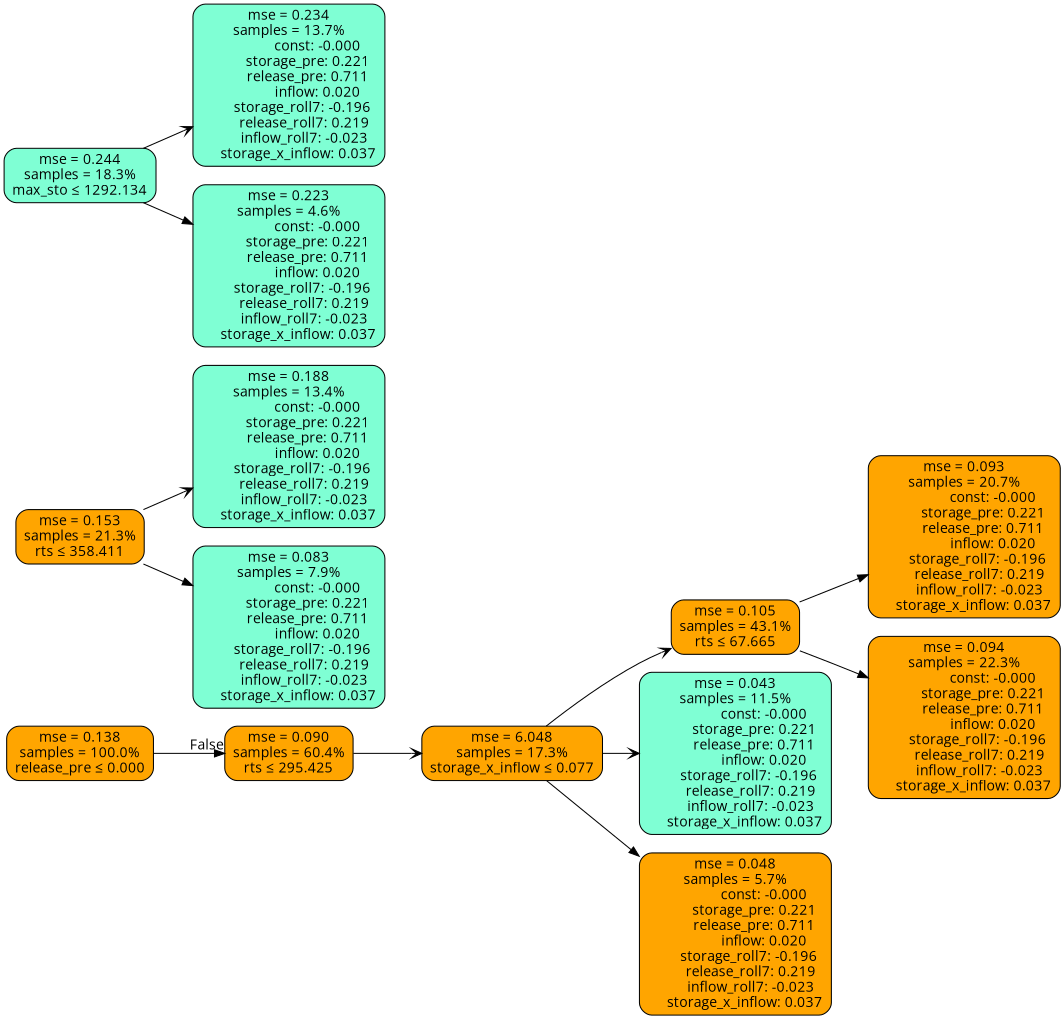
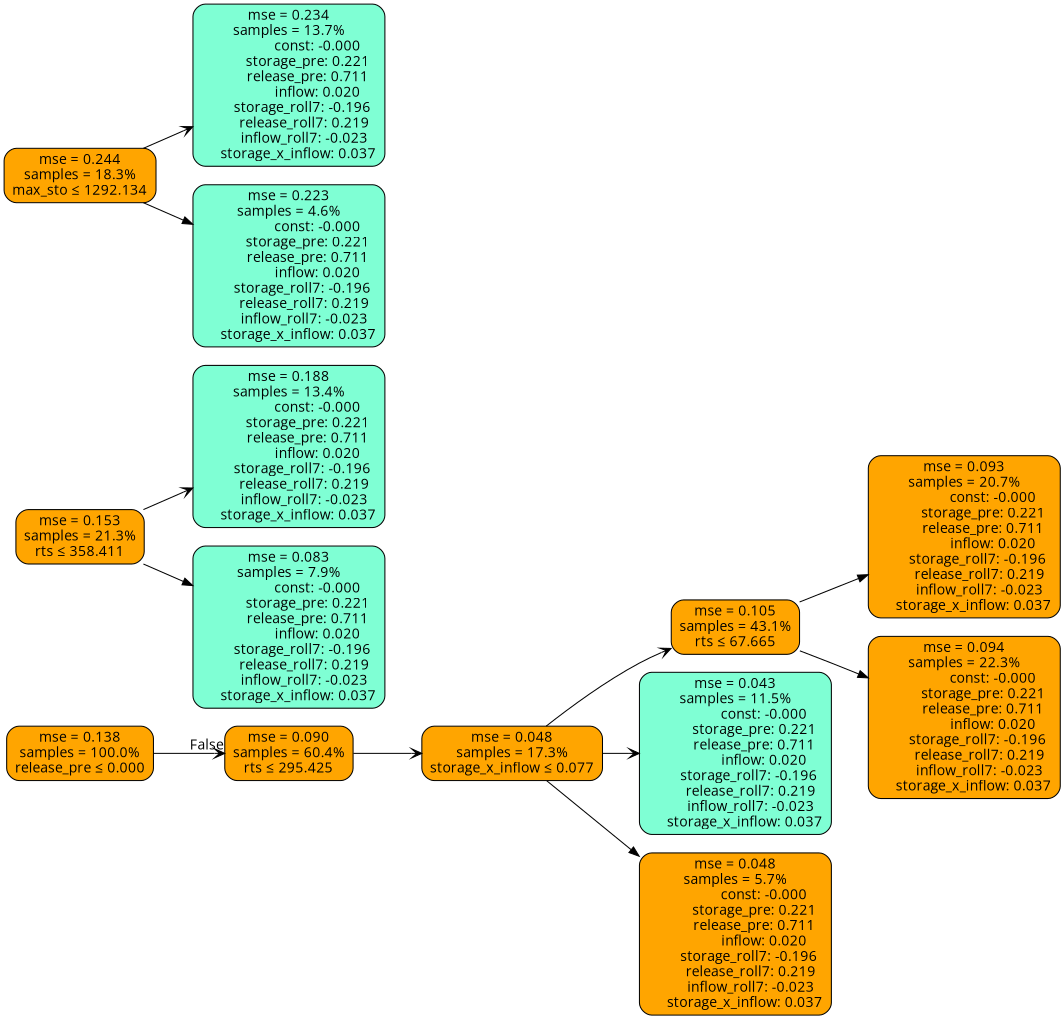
node "mse = 0.244 samples = 18.3% max_sto ≤ 1292.134": fillcolor aquamarine -> orange
edge "mse = 0.138 samples = 100.0% release_pre ≤ 0.000" -> "mse = 0.090 samples = 60.4% rts ≤ 295.425": arrowhead normal -> vee
node "mse = 6.048 samples = 17.3% storage_x_inflow ≤ 0.077": label "mse = 6.048 samples = 17.3% storage_x_inflow ≤ 0.077" -> "mse = 0.048 samples = 17.3% storage_x_inflow ≤ 0.077"
